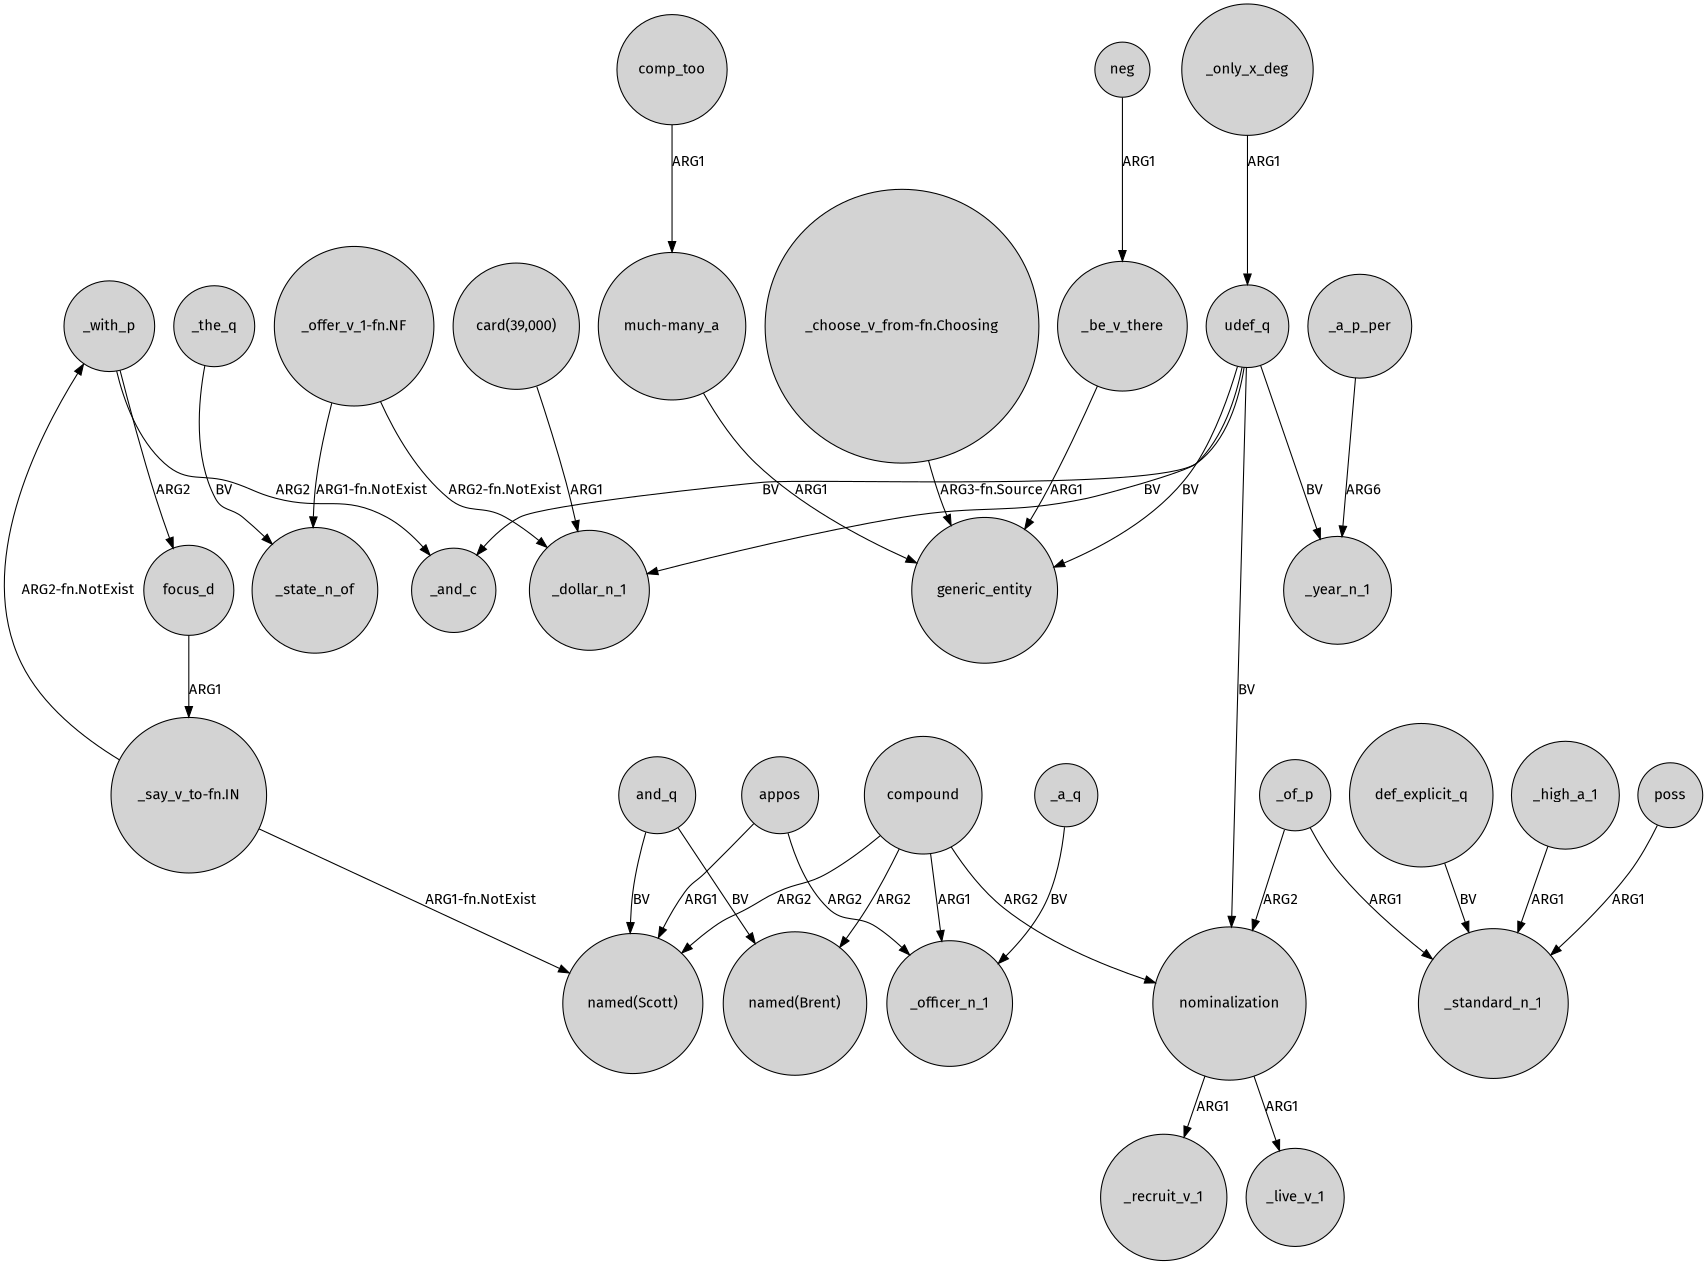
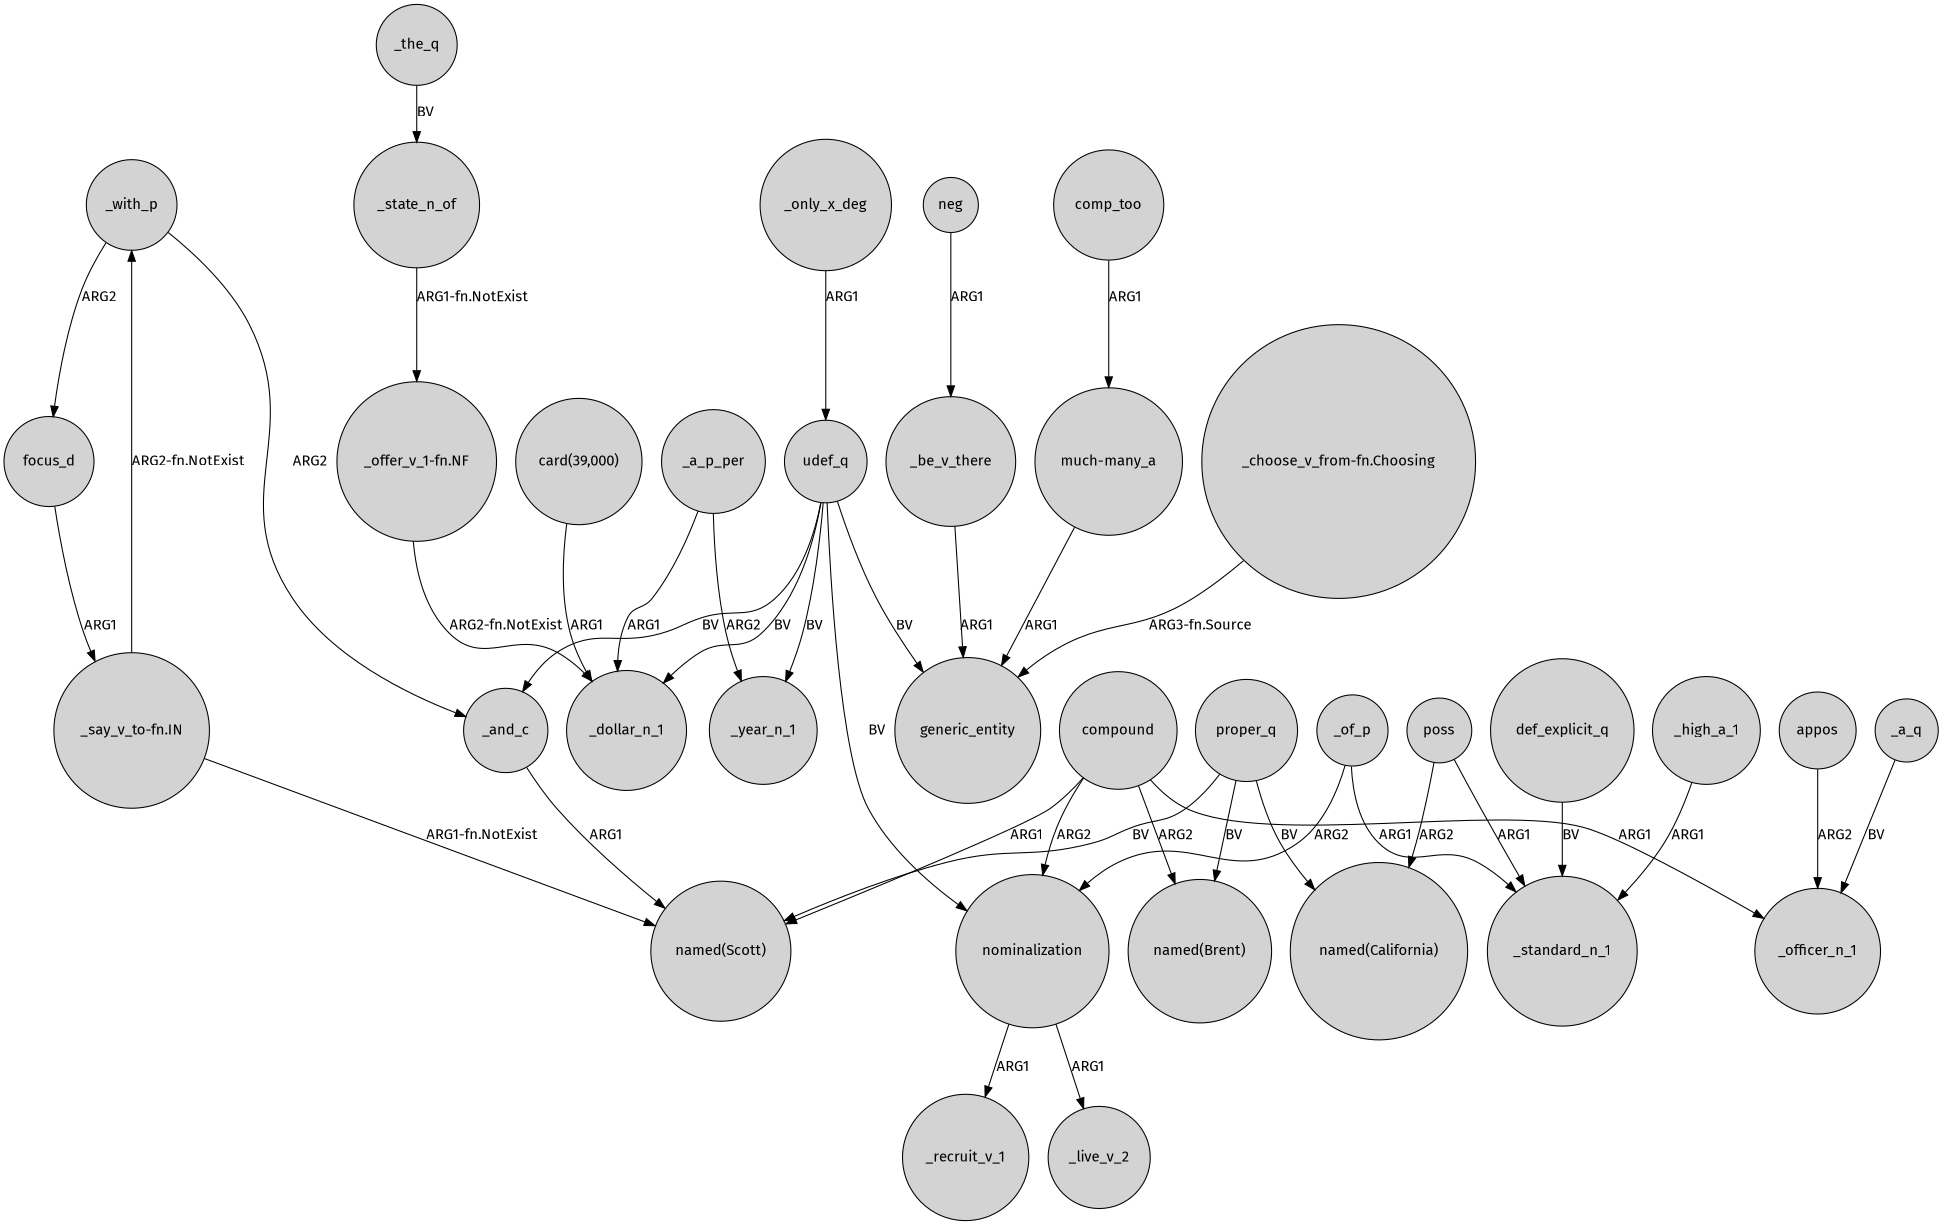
edge "_offer_v_1-fn.NF" -> "_state_n_of": reversed
edge "_a_p_per" -> "_year_n_1": label "ARG6" -> "ARG2"
edge "_a_p_per" -> "_dollar_n_1": added, label "ARG1"
node "and_q": label "and_q" -> "proper_q"
edge "appos" -> "named(Scott)": now "_and_c" -> "named(Scott)"
edge "compound" -> "named(Scott)": label "ARG2" -> "ARG1"
node "named(California)": added
node "_live_v_1": label "_live_v_1" -> "_live_v_2"
